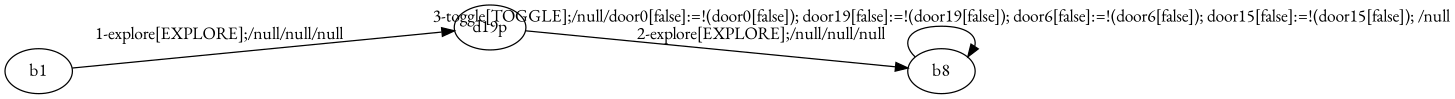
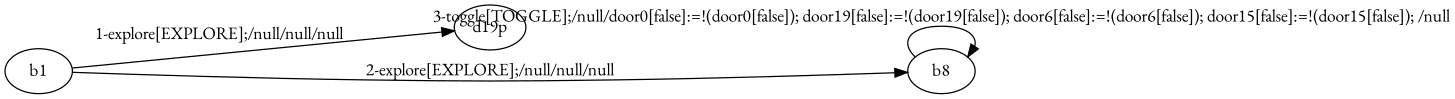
edge "d19p" -> "b8": now "b1" -> "b8"
